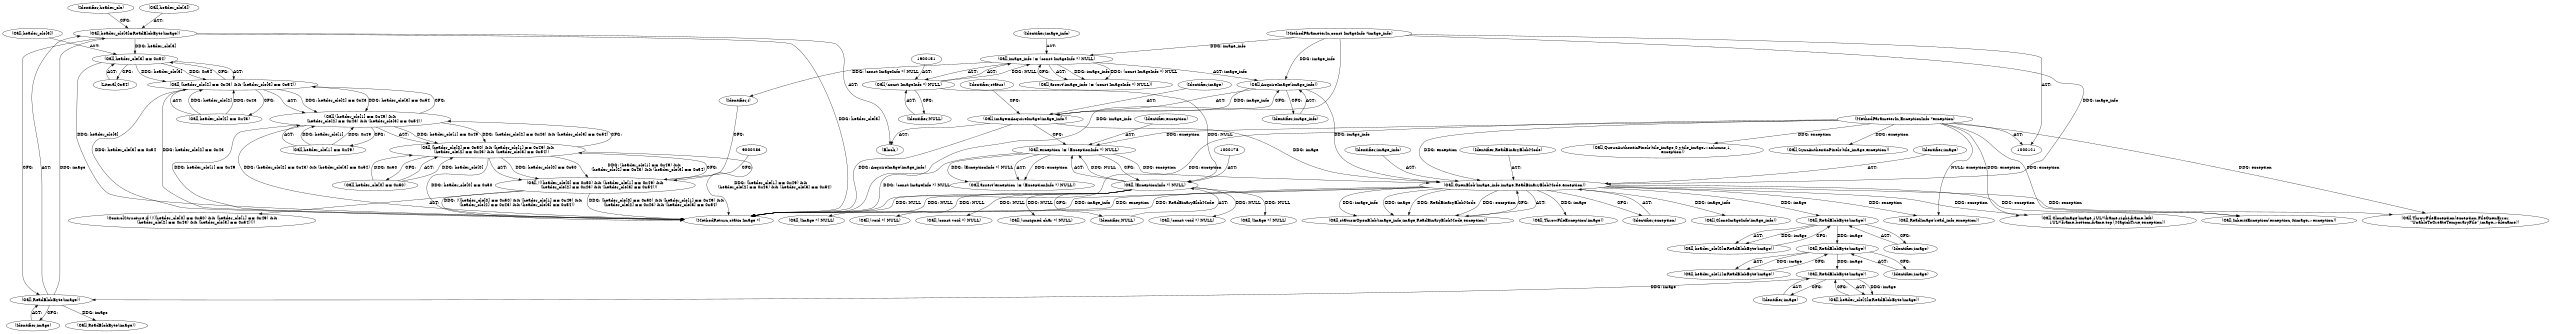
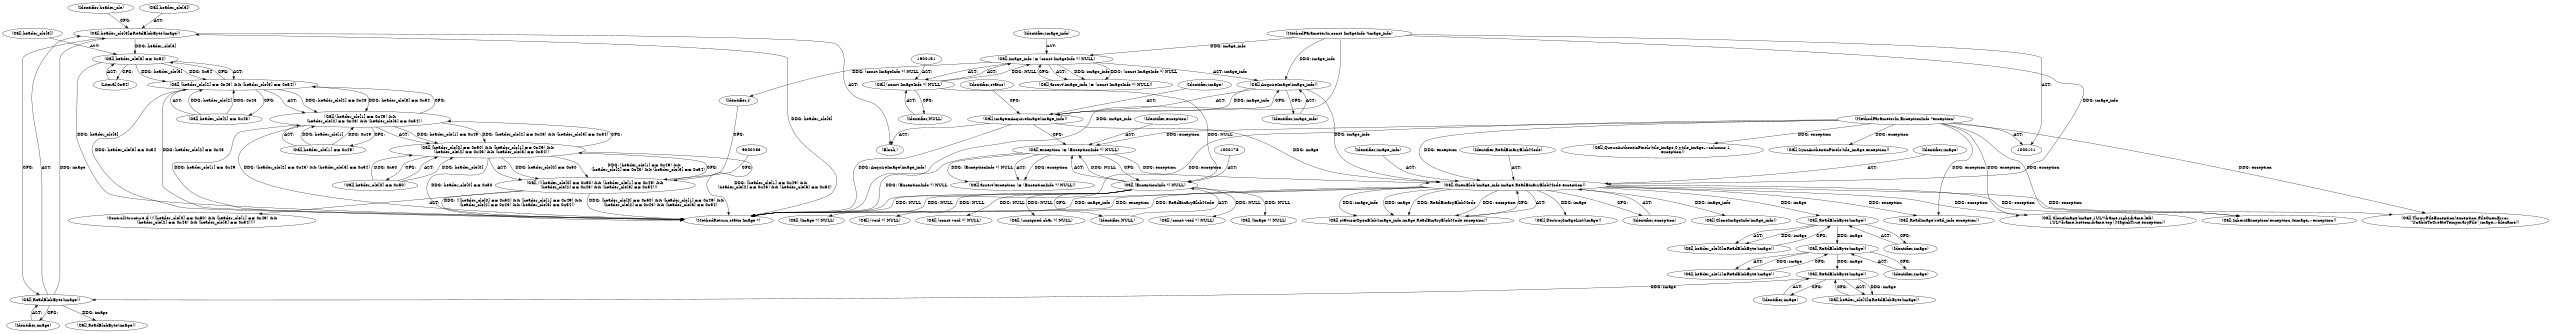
edge "(Call,header_ole[3]=ReadBlobByte(image))" -> "(MethodReturn,static Image *)": reversed
edge "(MethodParameterIn,ExceptionInfo *exception)" -> "(Call,ReadImage(read_info,exception))": label "NULL: exception" -> "DDG: exception"
edge "(Call,exception != (ExceptionInfo *) NULL)" -> "(MethodReturn,static Image *)": label "DDG: (const ImageInfo *) NULL" -> "DDG: (ExceptionInfo *) NULL"
node "(Call,ThrowFileException(image))": label "(Call,ThrowFileException(image))" -> "(Call,DestroyImageList(image))"
